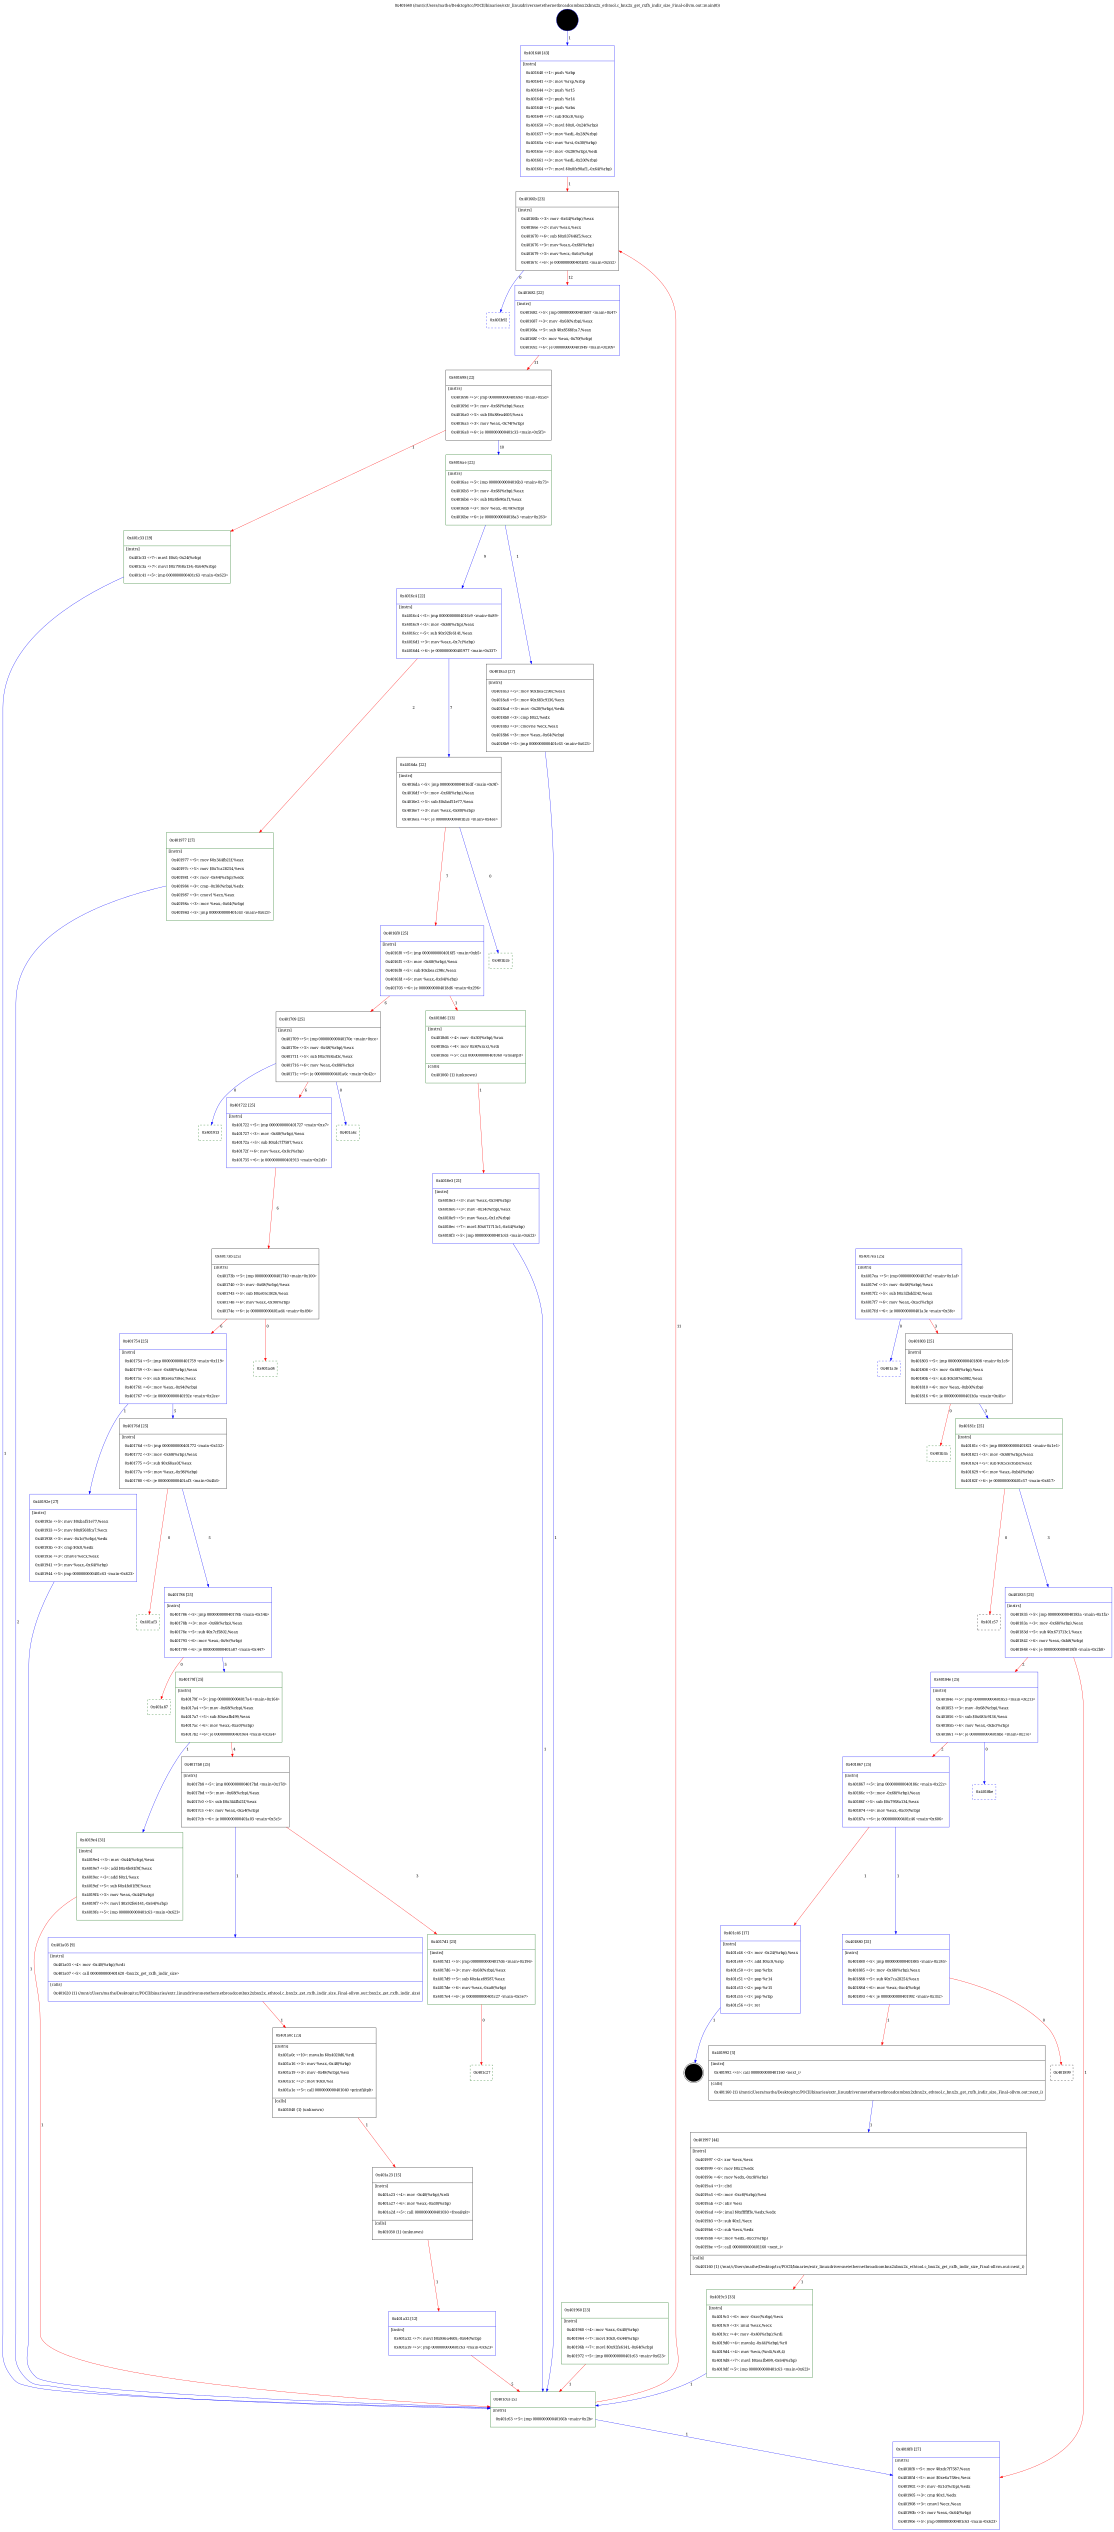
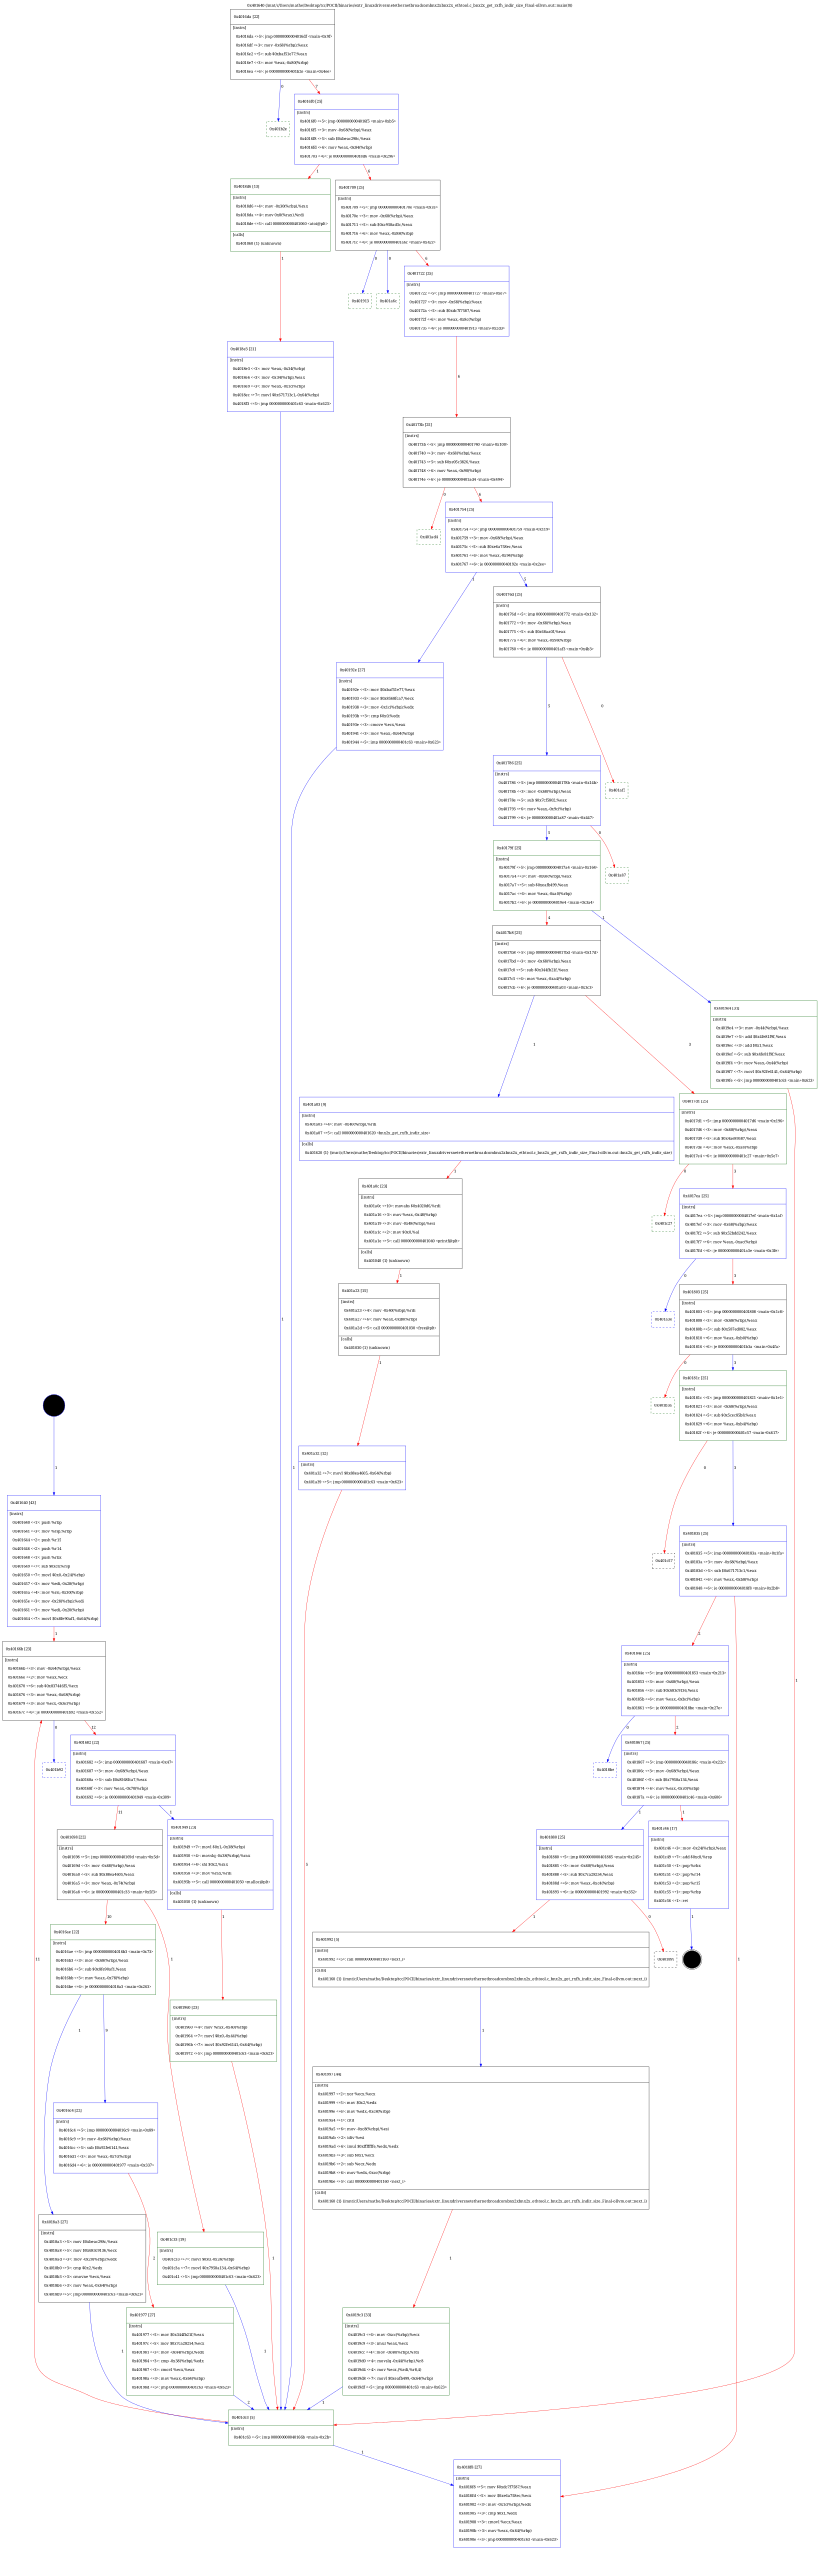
edge "0x401698 [22]" -> "0x4016ae [22]": color blue -> red
edge "0x4016c4 [22]" -> "0x4016da [22]": removed, label "7"
edge "0x4017d1 [25]" -> "0x4017ea [25]": added, label "3"
node "0x401949 [23]": added
